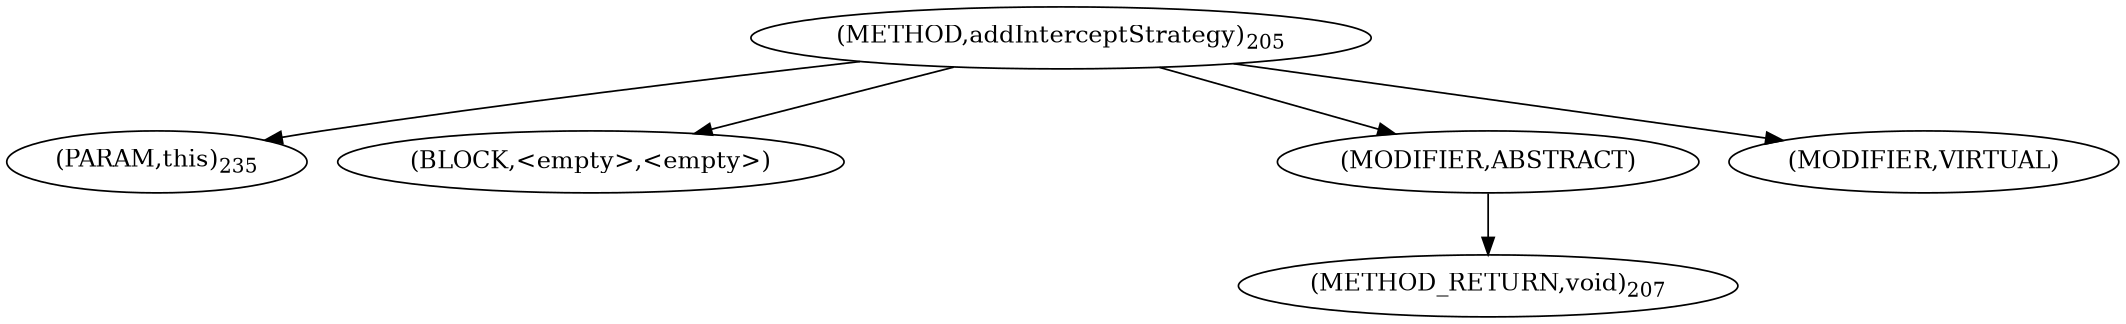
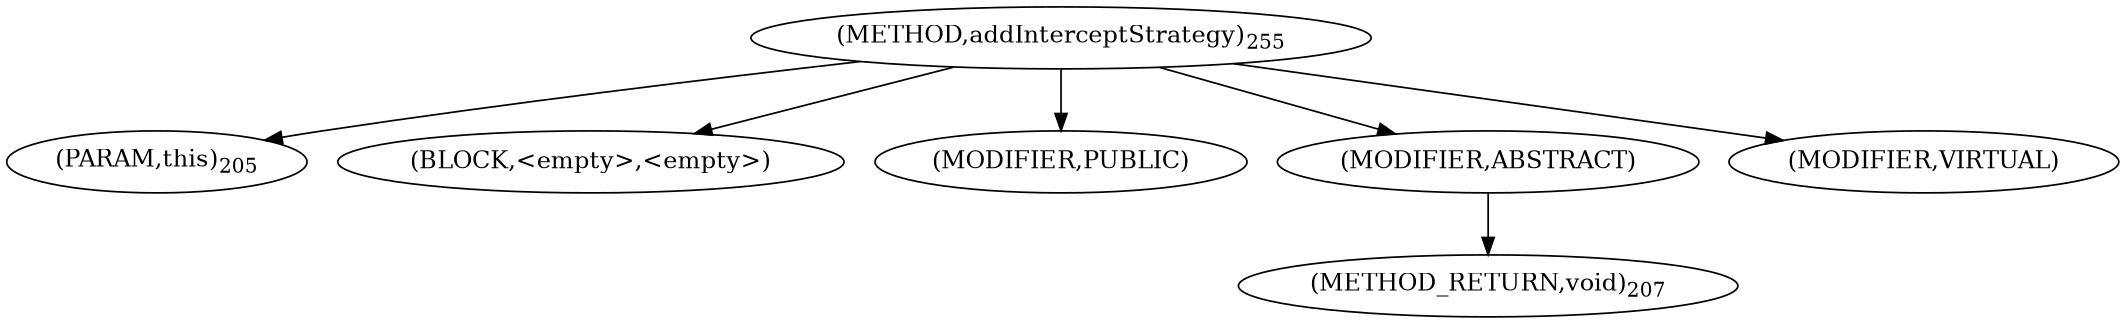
node "(METHOD,addInterceptStrategy)": text "205" -> "255"
node "(PARAM,this)": text "235" -> "205"
node "(MODIFIER,PUBLIC)": added
